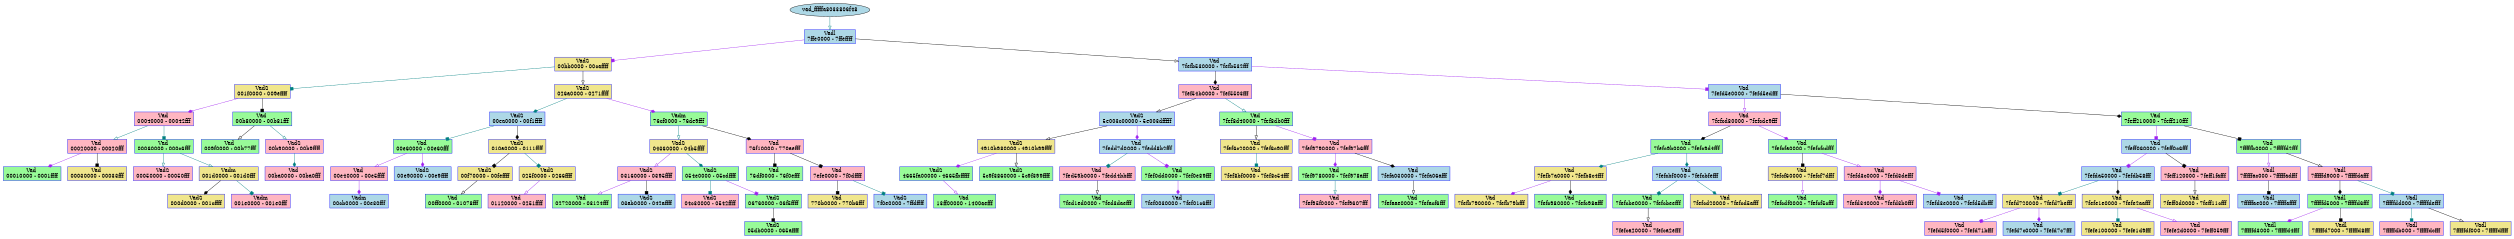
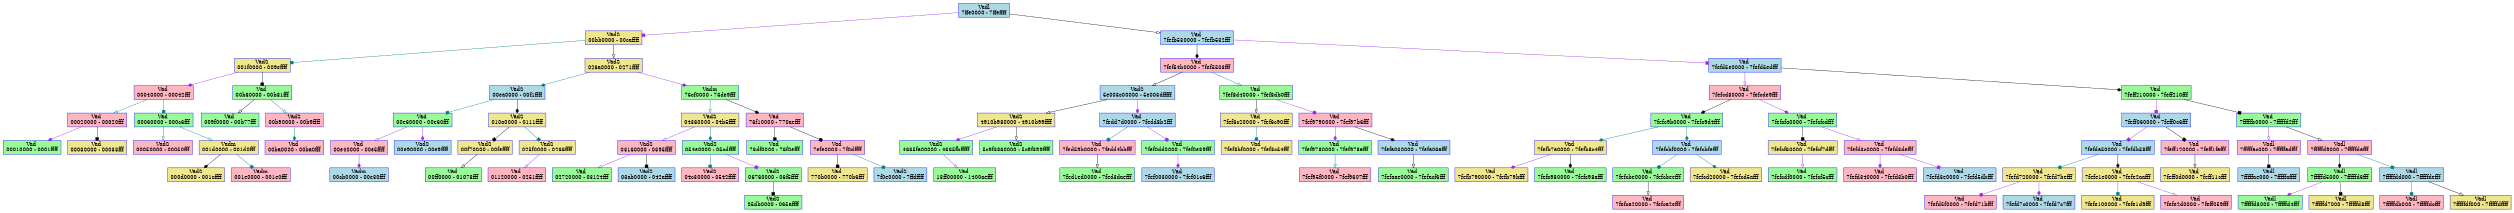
node "vad_fffffa8033806f48": removed
